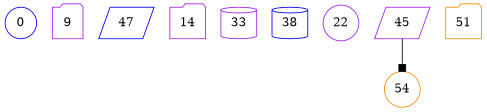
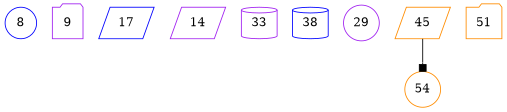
node "0": label "0" -> "8"
node "47": label "47" -> "17"
node "14": shape folder -> parallelogram
node "22": label "22" -> "29"
node "45": color purple -> darkorange
